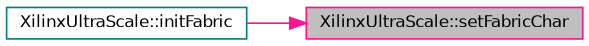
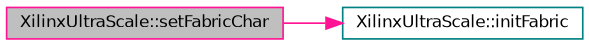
edge "XilinxUltraScale::initFabric" -> "XilinxUltraScale::setFabricChar": reversed
